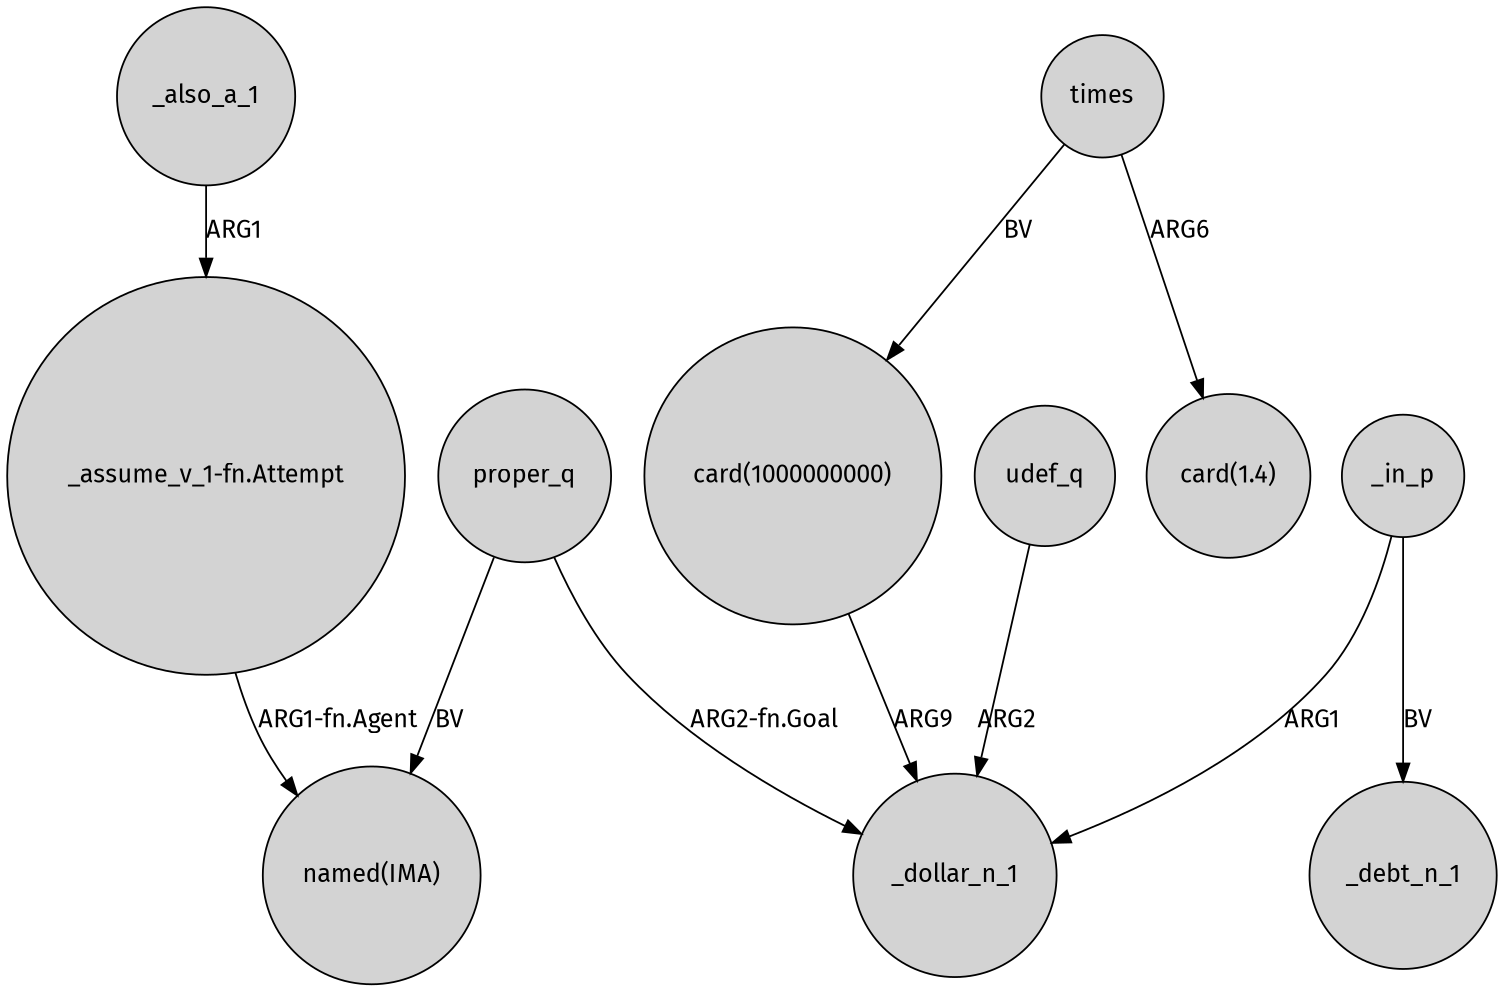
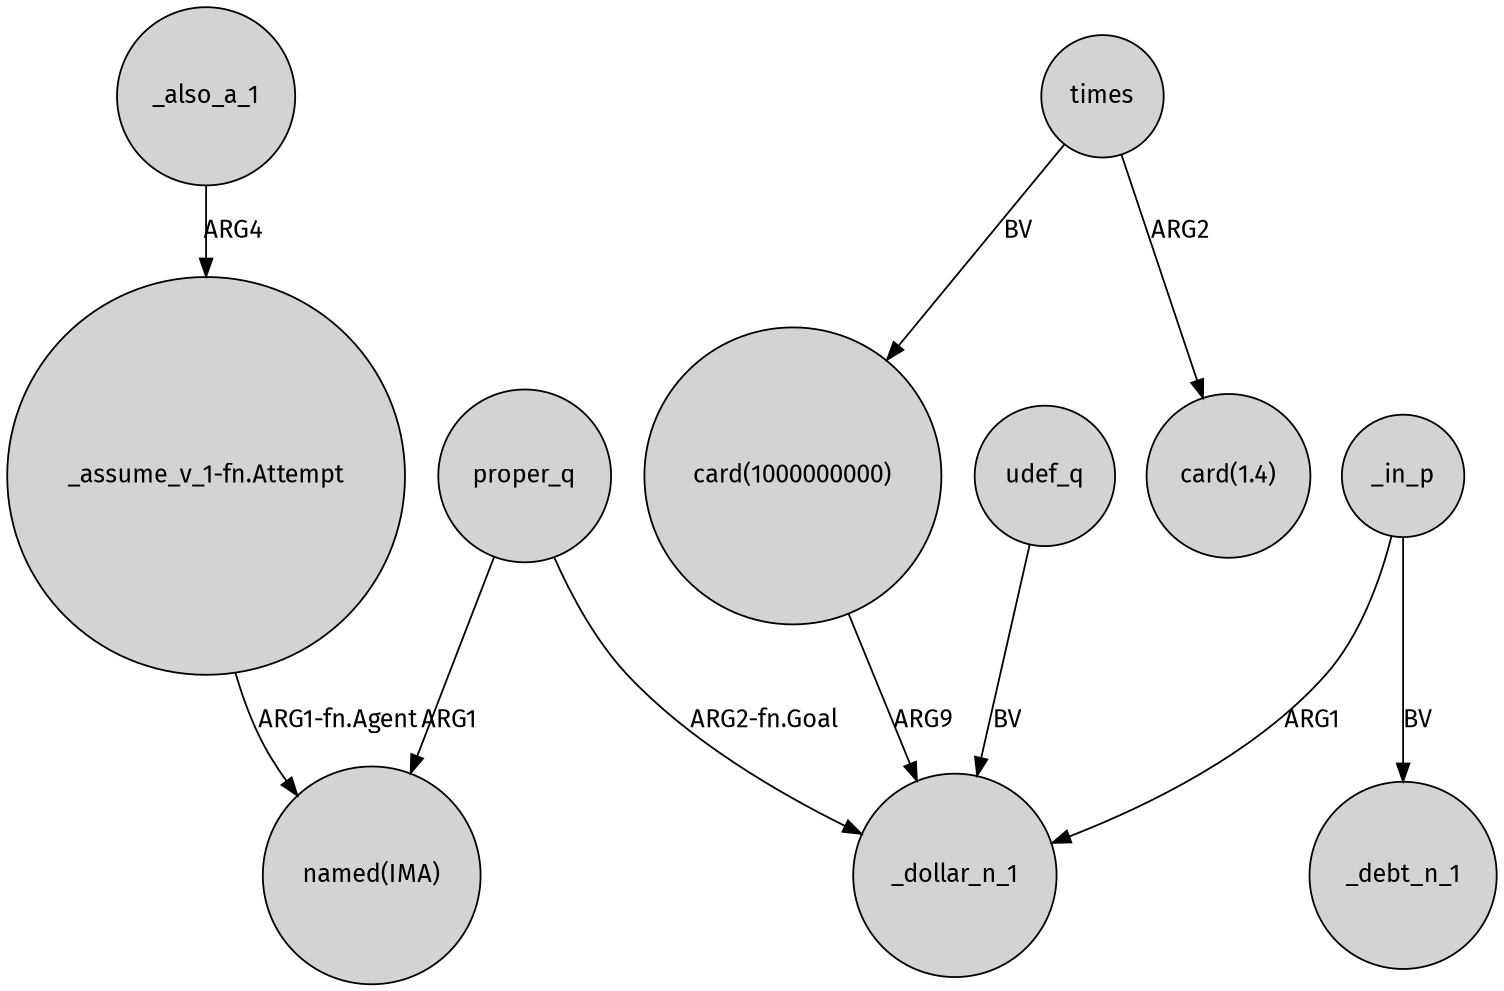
edge "_also_a_1" -> "_assume_v_1-fn.Attempt": label "ARG1" -> "ARG4"
edge "times" -> "card(1.4)": label "ARG6" -> "ARG2"
edge "proper_q" -> "named(IMA)": label "BV" -> "ARG1"
edge "udef_q" -> "_dollar_n_1": label "ARG2" -> "BV"
